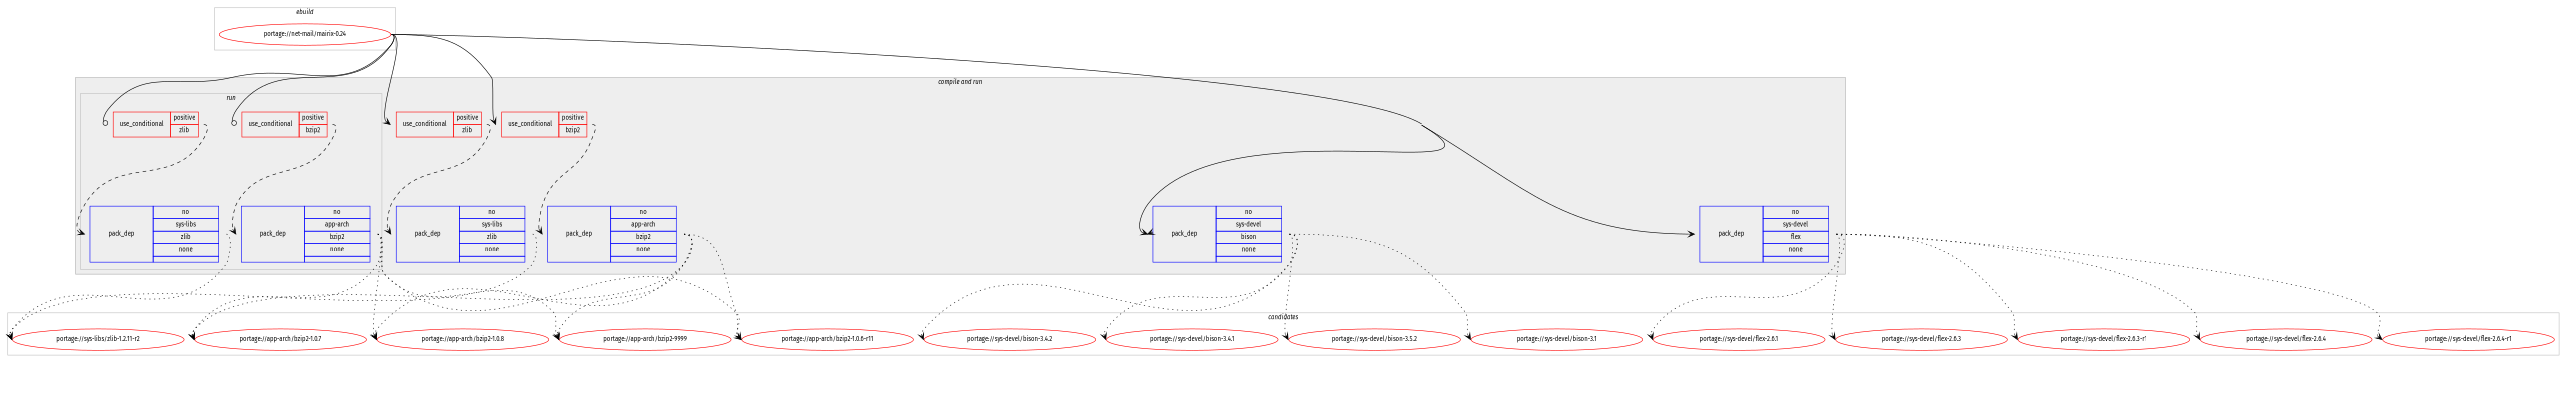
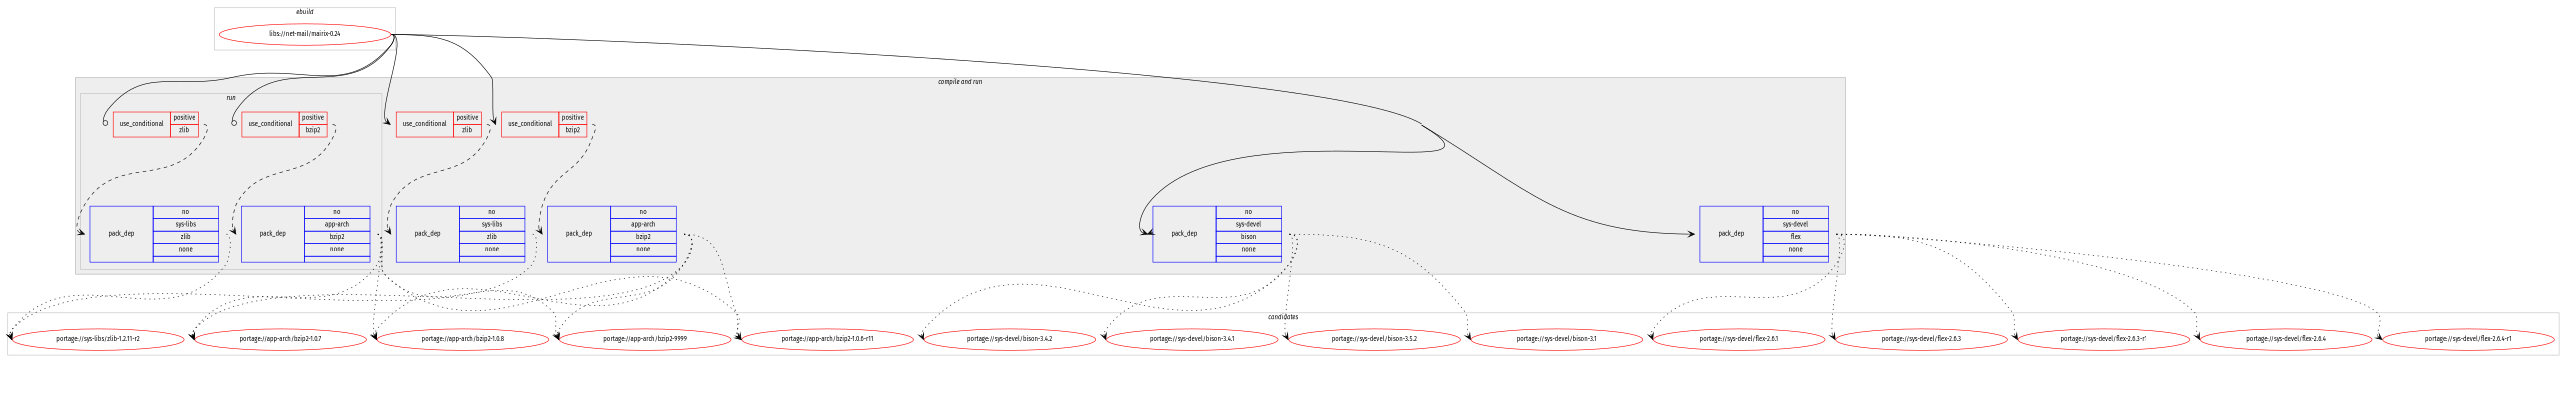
node "portage://net-mail/mairix-0.24": label "portage://net-mail/mairix-0.24" -> "libs://net-mail/mairix-0.24"
